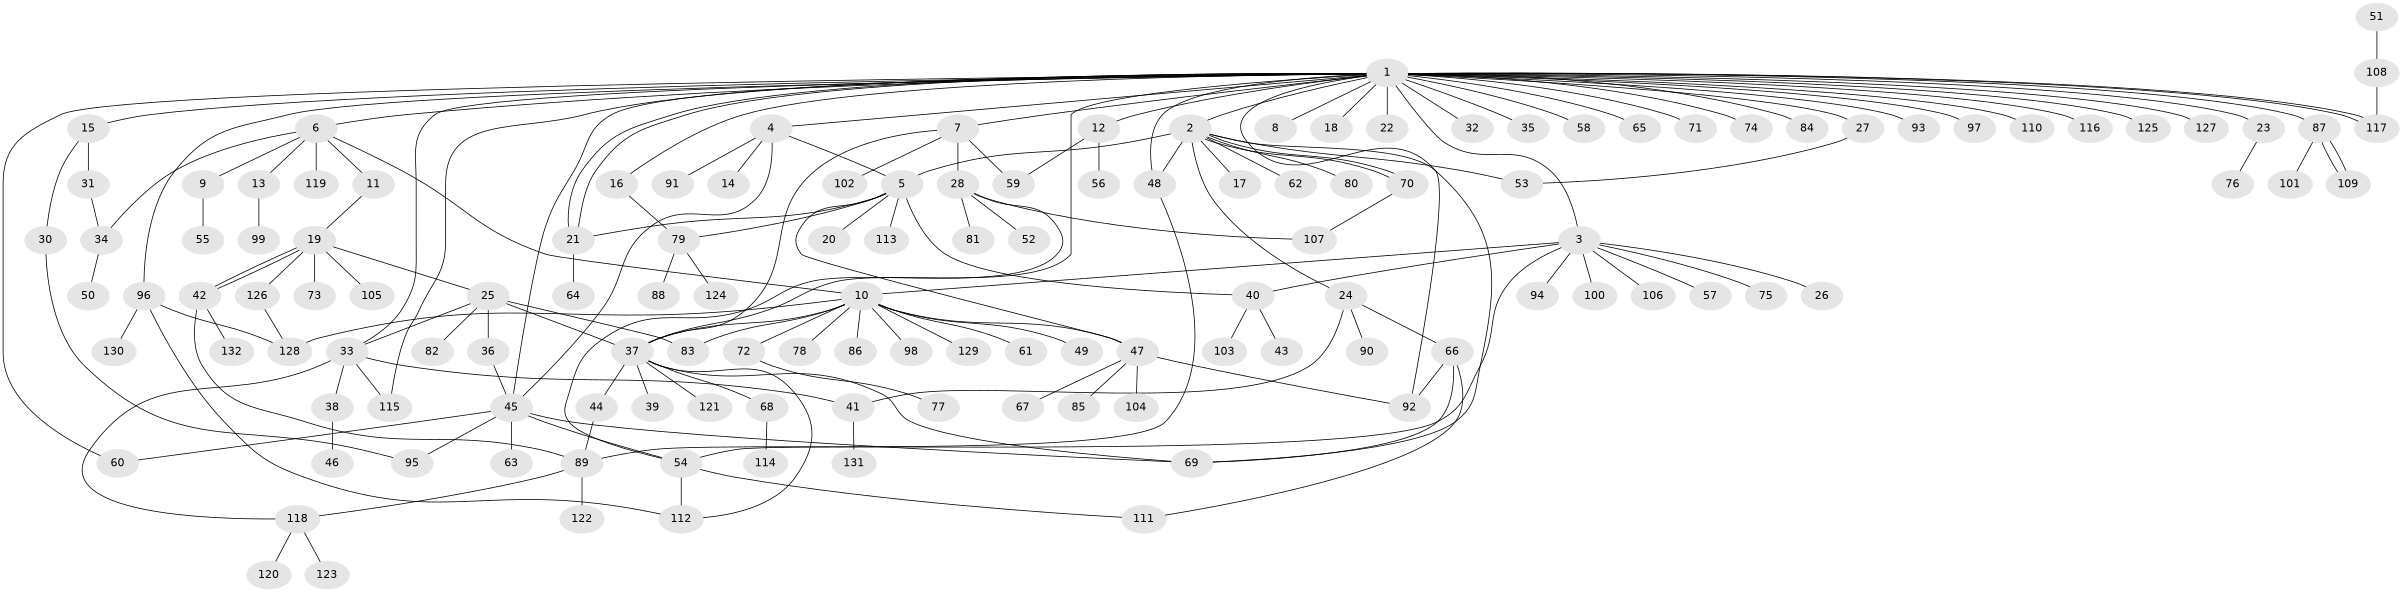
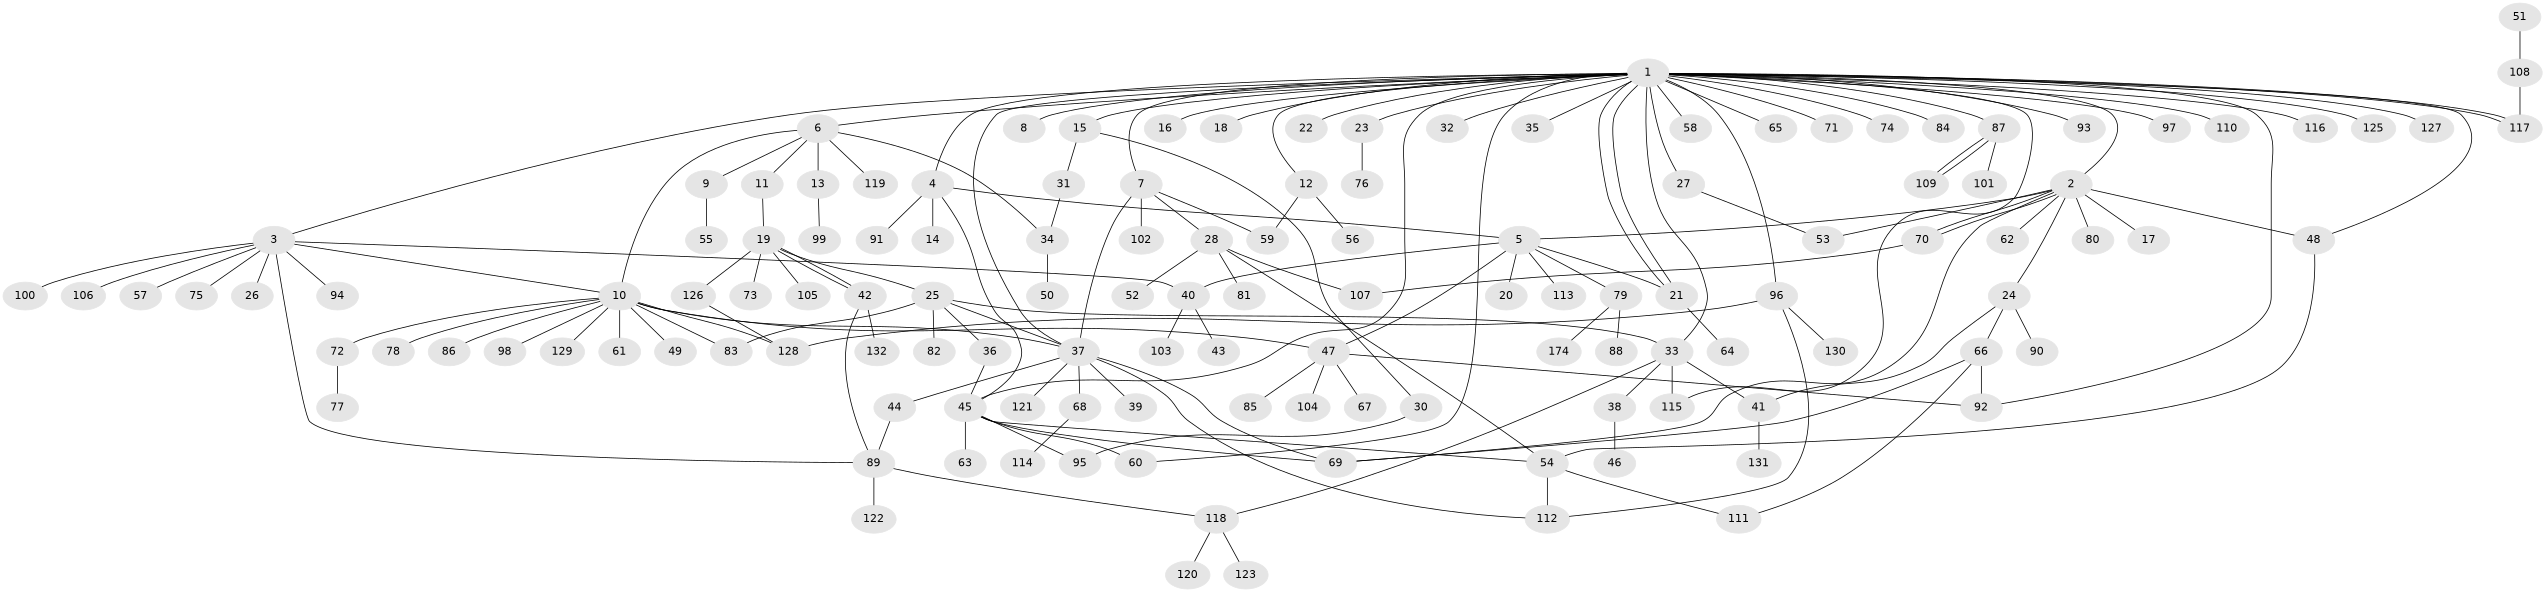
edge "16" -- "79": removed
node "124": label "124" -> "174"
